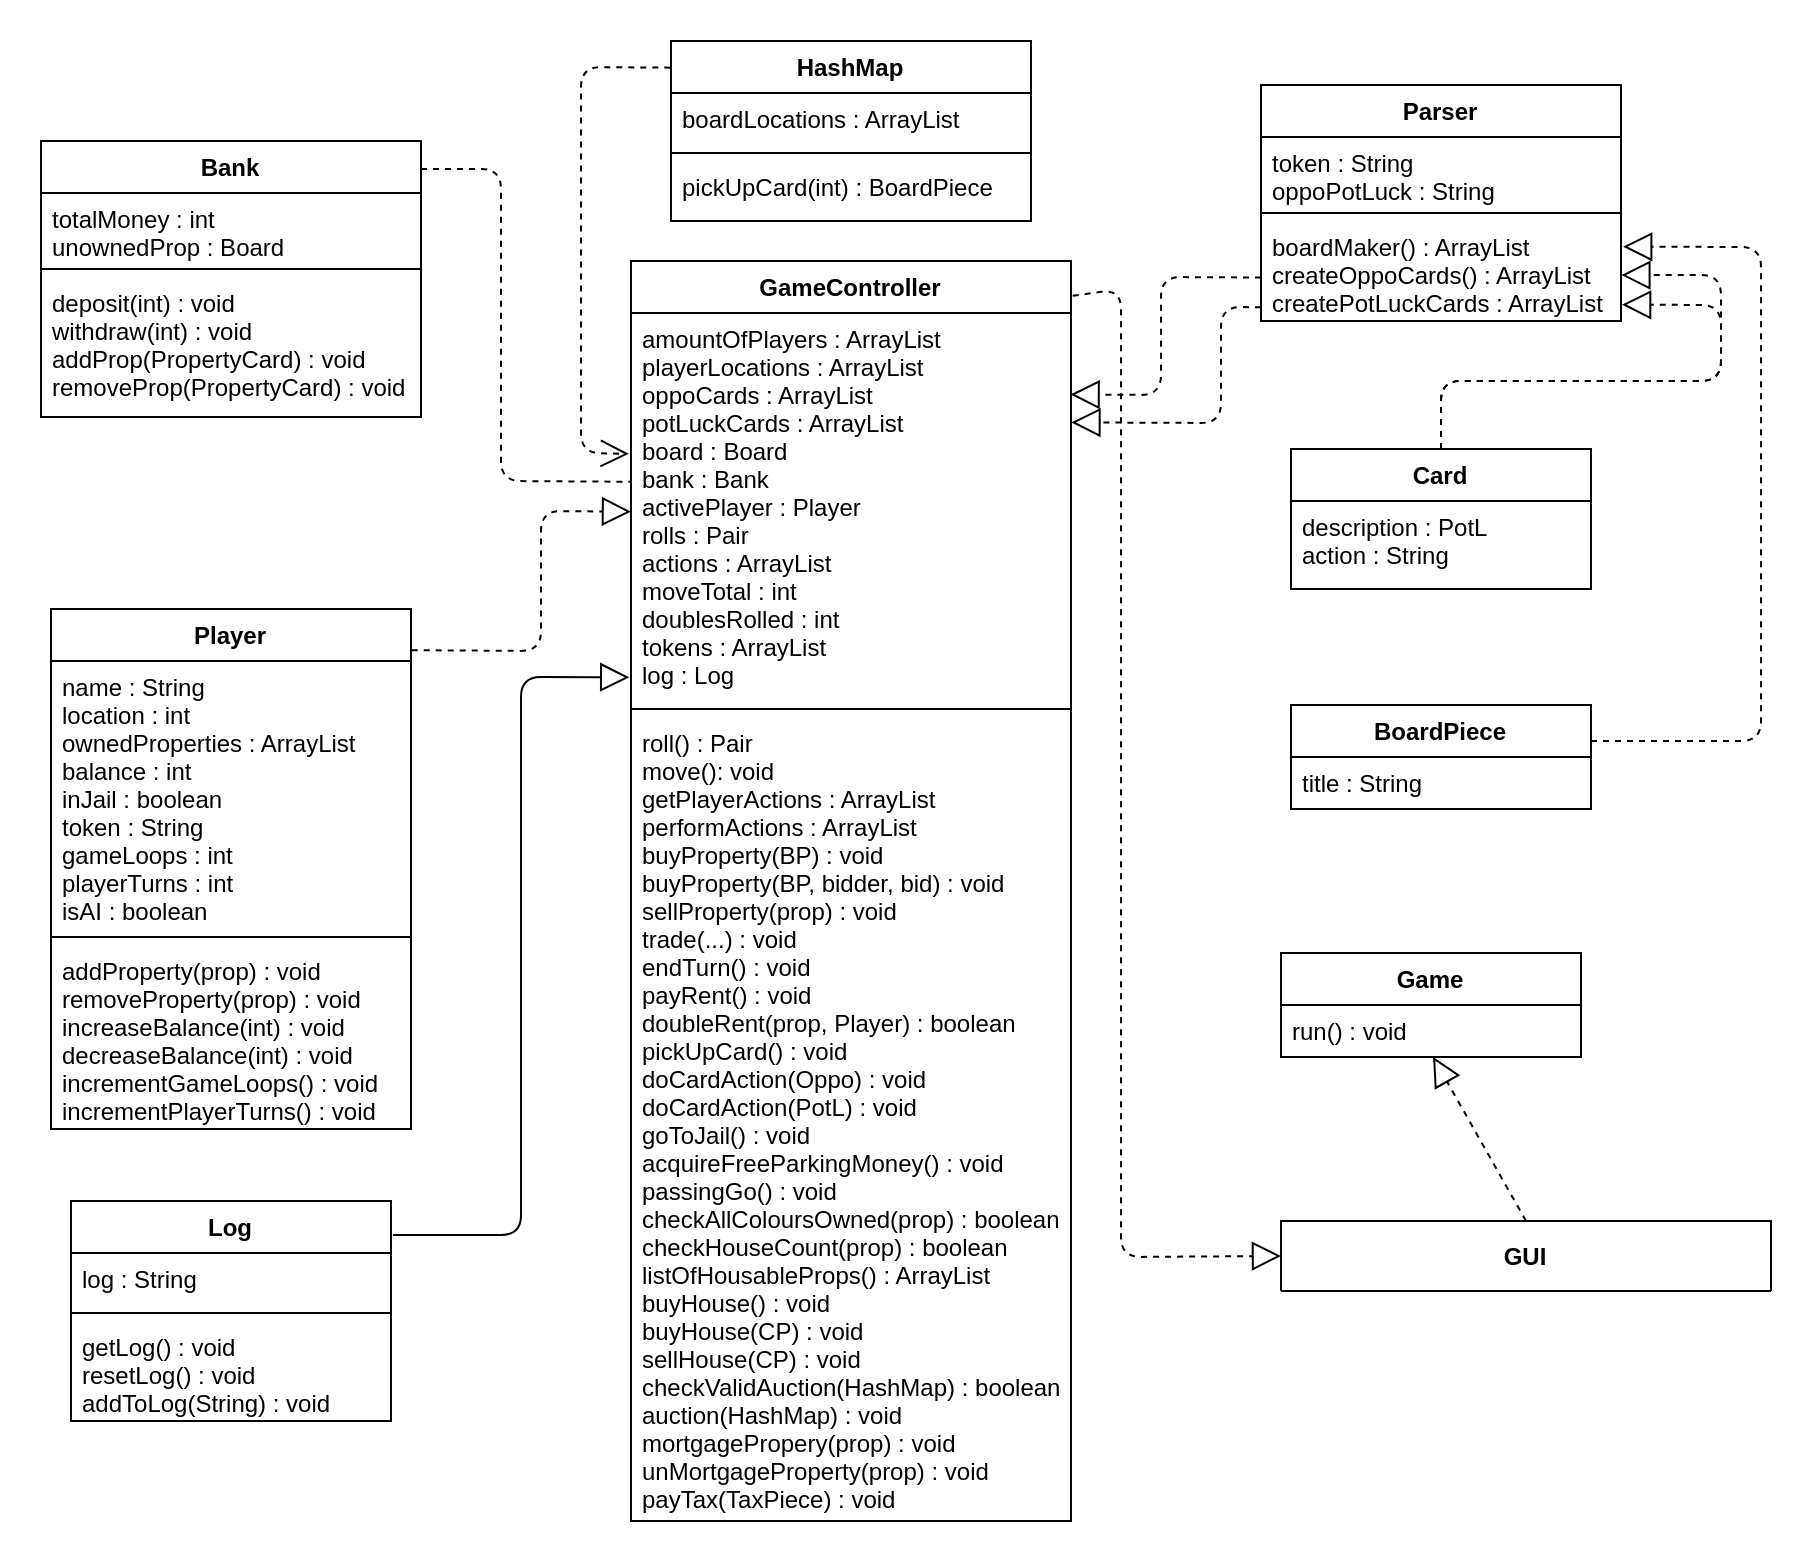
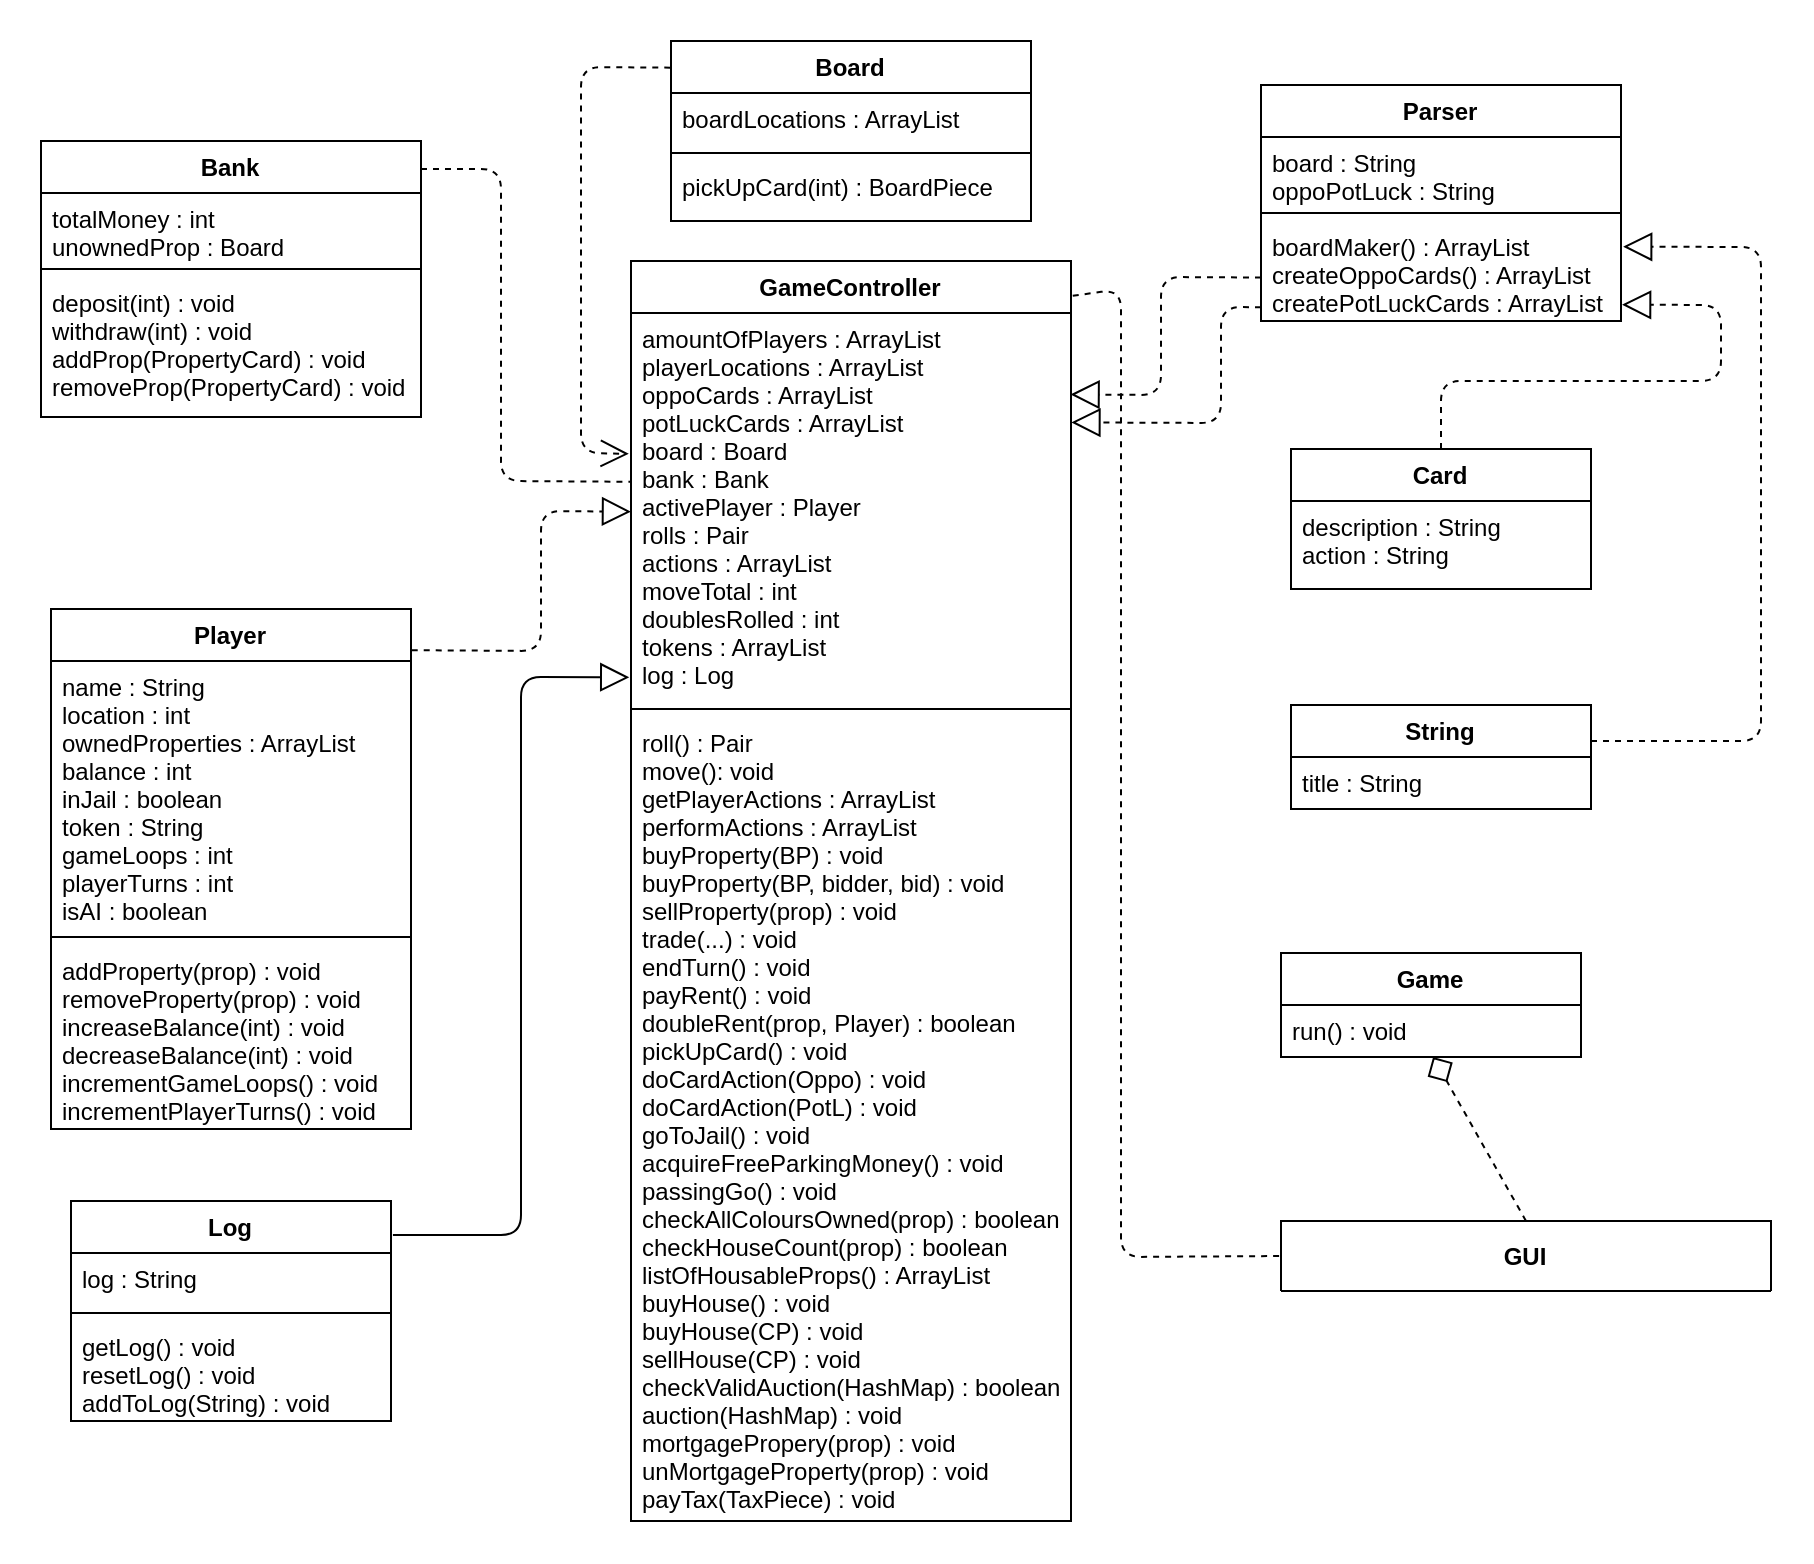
node "HashMap": label "HashMap" -> "Board"
node "token : String oppoPotLuck : String": label "token : String oppoPotLuck : String" -> "board : String oppoPotLuck : String"
edge "Card" -> "boardMaker() : ArrayList createOppoCards() : ArrayList createPotLuckCards : ArrayList": removed
node "description : PotL action : String": label "description : PotL action : String" -> "description : String action : String"
node "BoardPiece": label "BoardPiece" -> "String"
edge "GUI" -> "run() : void": arrowhead block -> diamond
edge "GameController" -> "GUI": arrowhead block -> none
